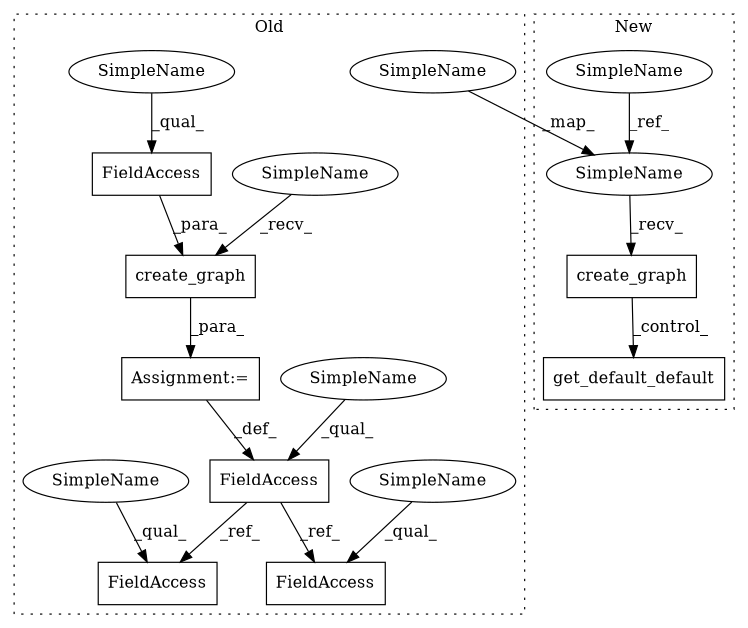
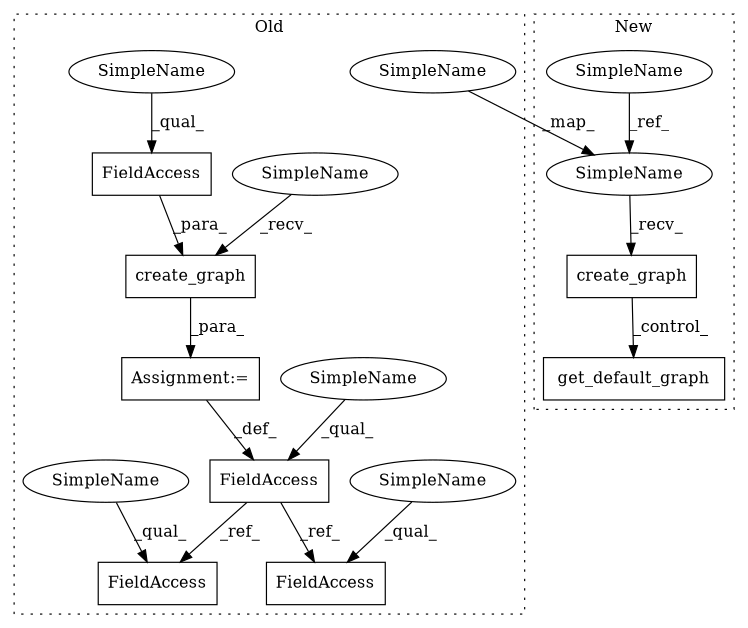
node "get_default_default": label "get_default_default" -> "get_default_graph"
